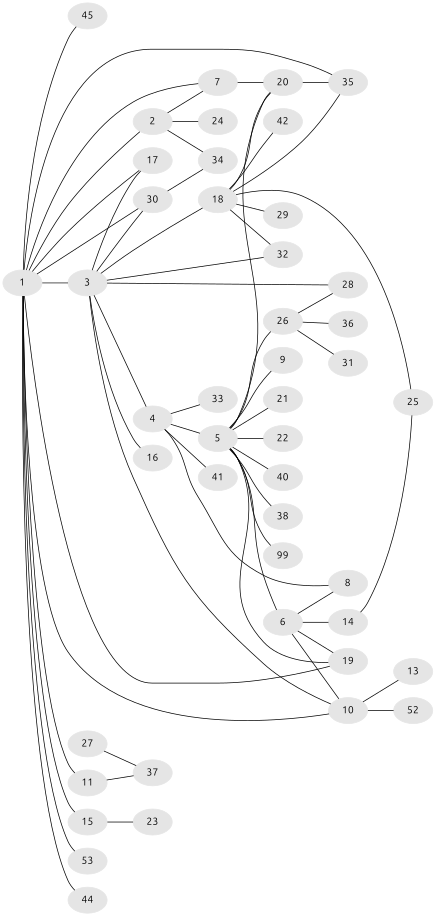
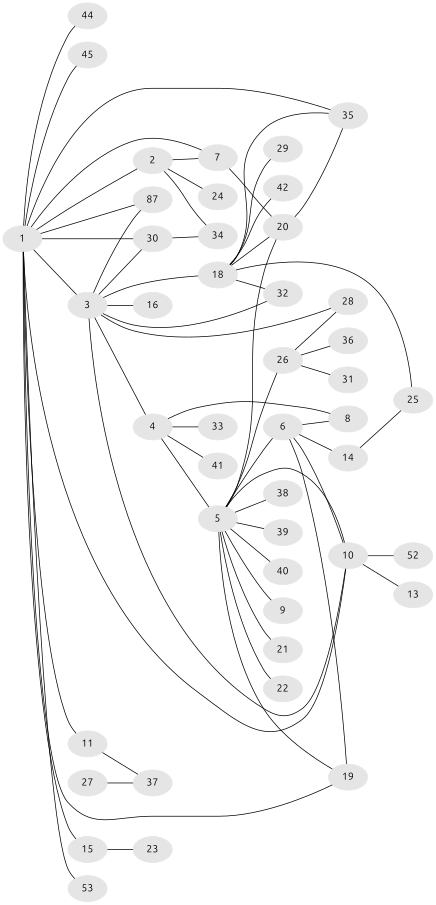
node "17": label "17" -> "87"
edge "5" -- "10": added
node "99": label "99" -> "39"
